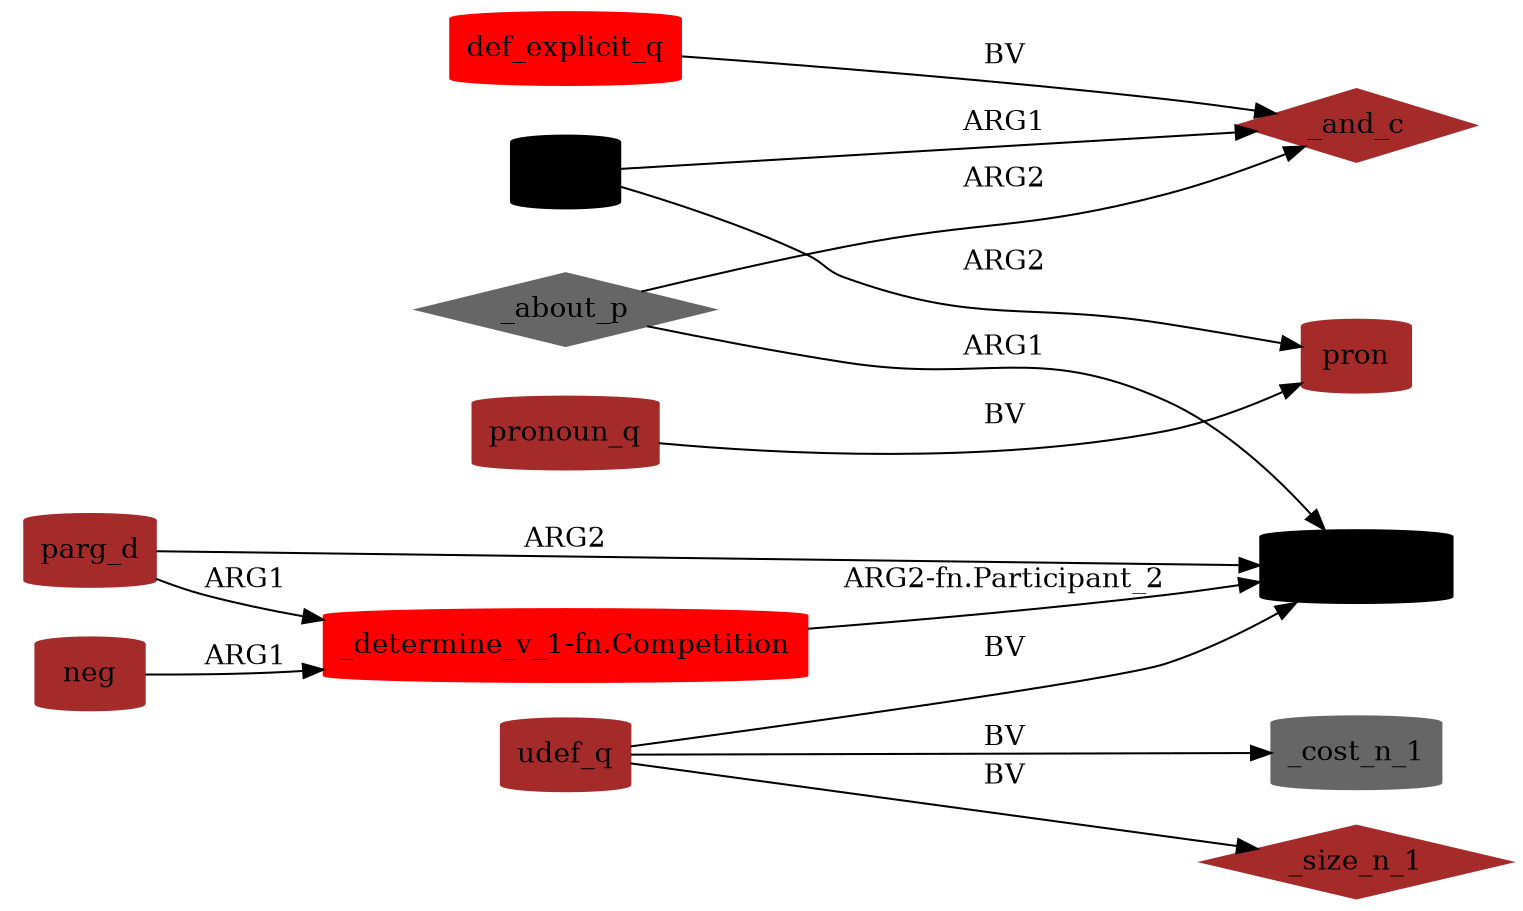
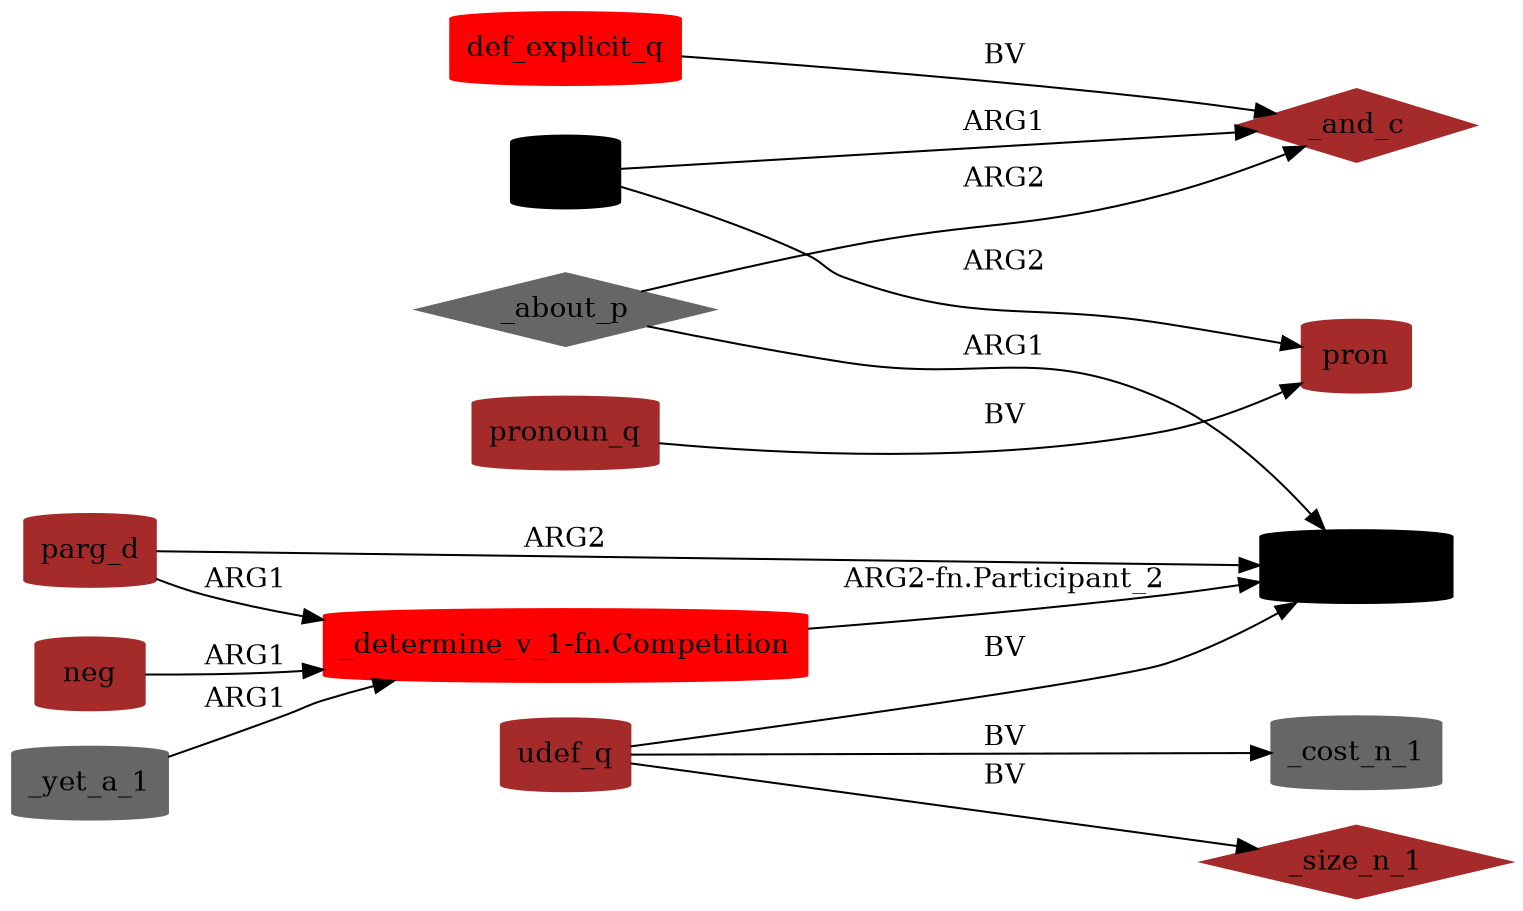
node "_yet_a_1": added
